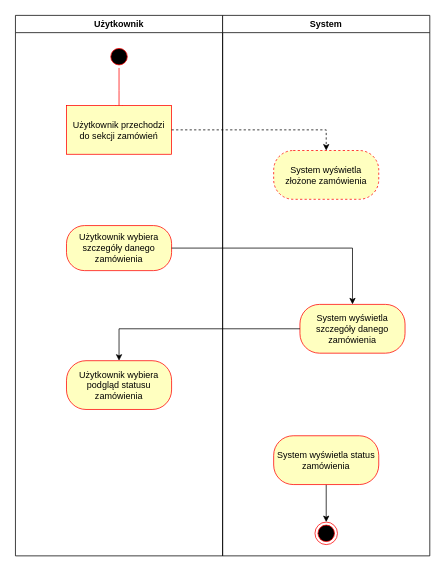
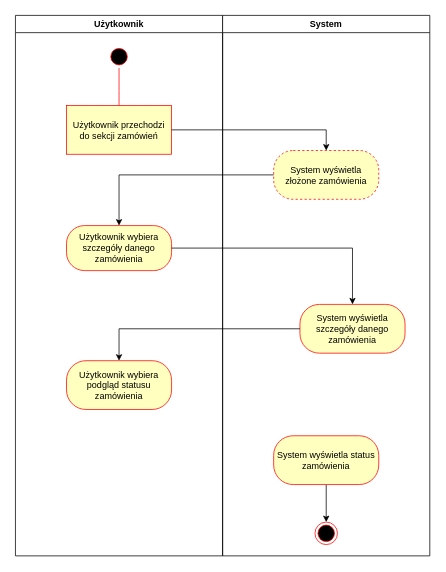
edge "Użytkownik przechodzi do sekcji zamówień" -> "System wyświetla złożone zamówienia": style dashed -> solid
edge "System wyświetla złożone zamówienia" -> "Użytkownik wybiera szczegóły danego zamówienia": added
